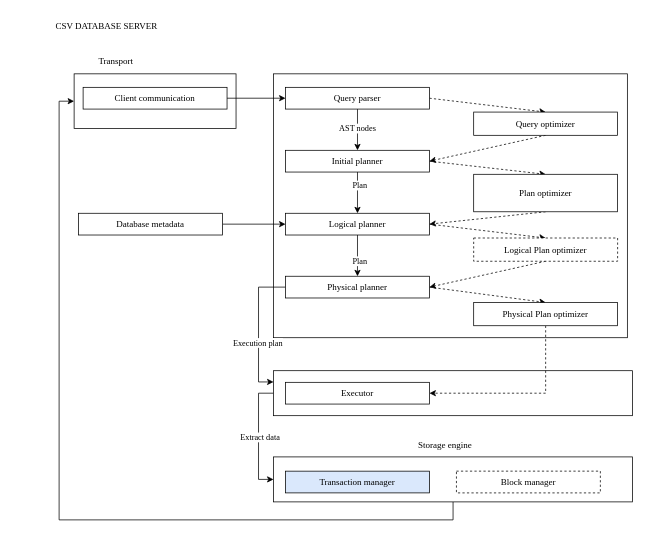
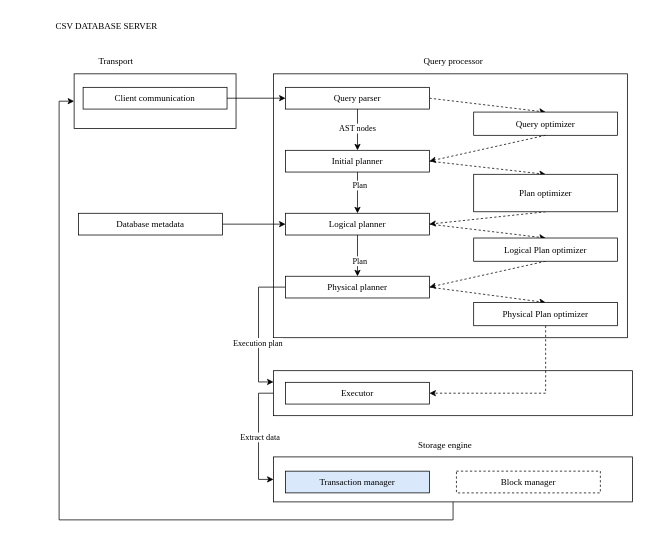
node "Query processor": added
node "Logical Plan optimizer": style dashed -> solid
